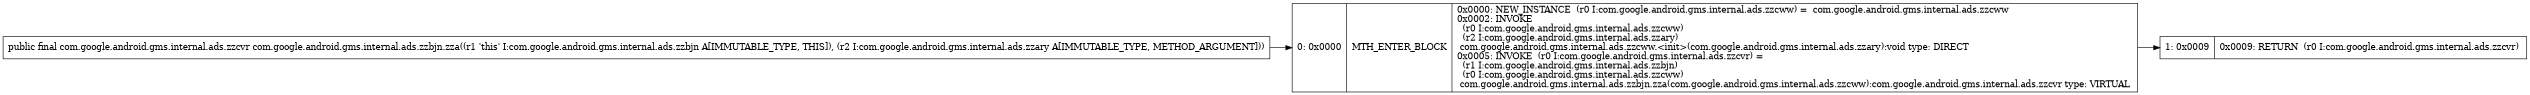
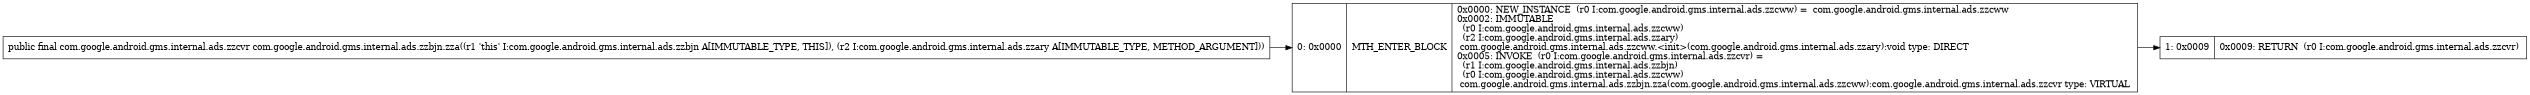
node "0: 0x0000": text "0x0002: INVOKE" -> "0x0002: IMMUTABLE"
